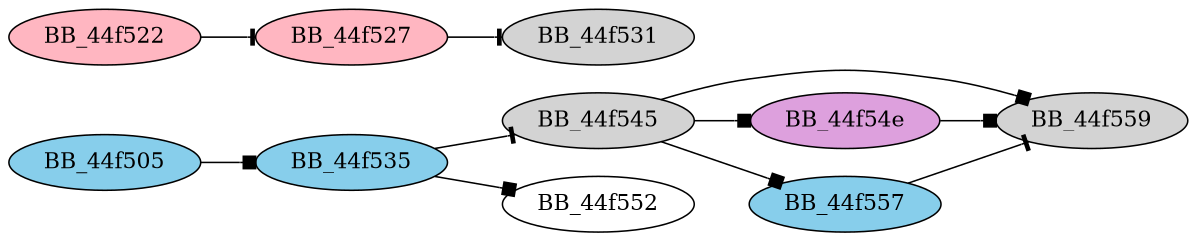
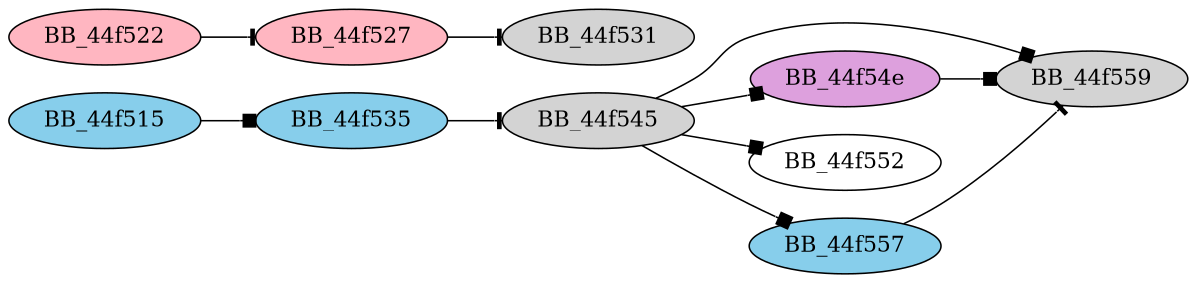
node "BB_44f505": label "BB_44f505" -> "BB_44f515"
edge "BB_44f535" -> "BB_44f552": now "BB_44f545" -> "BB_44f552"
